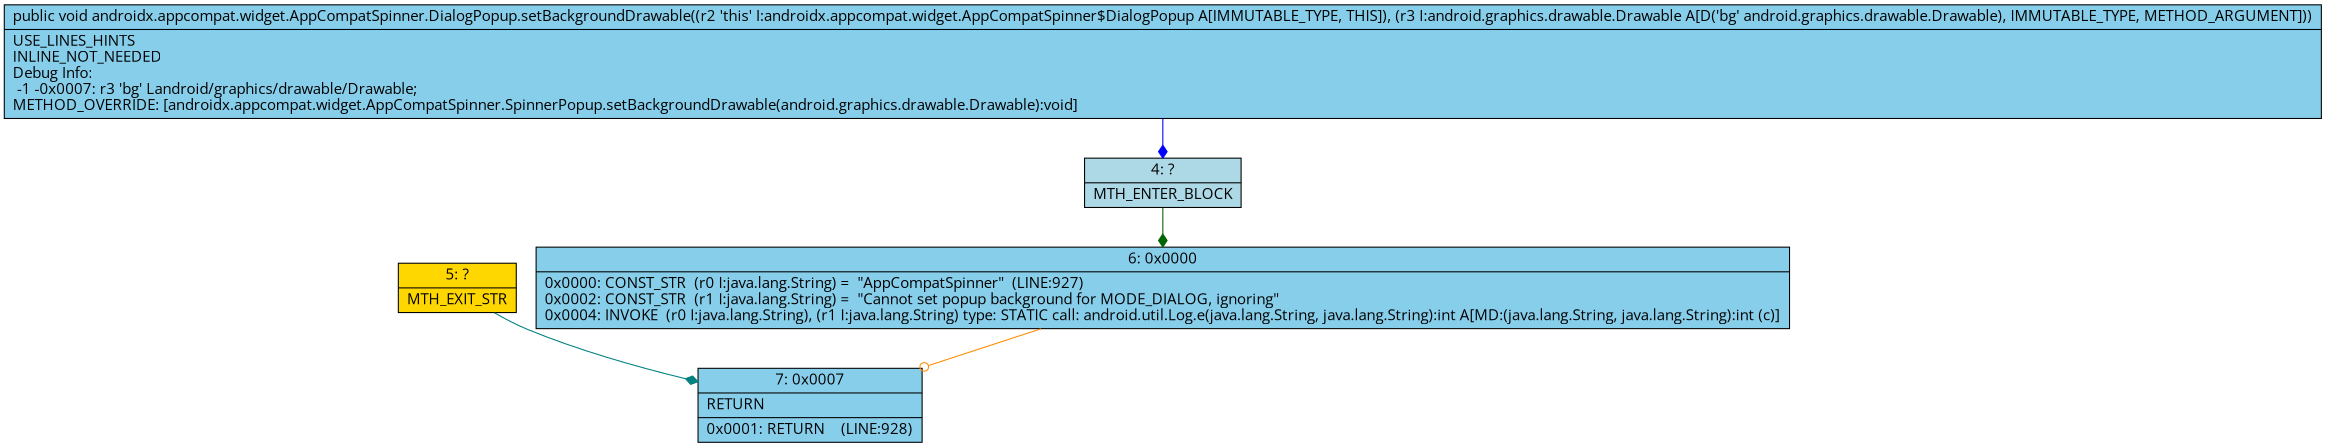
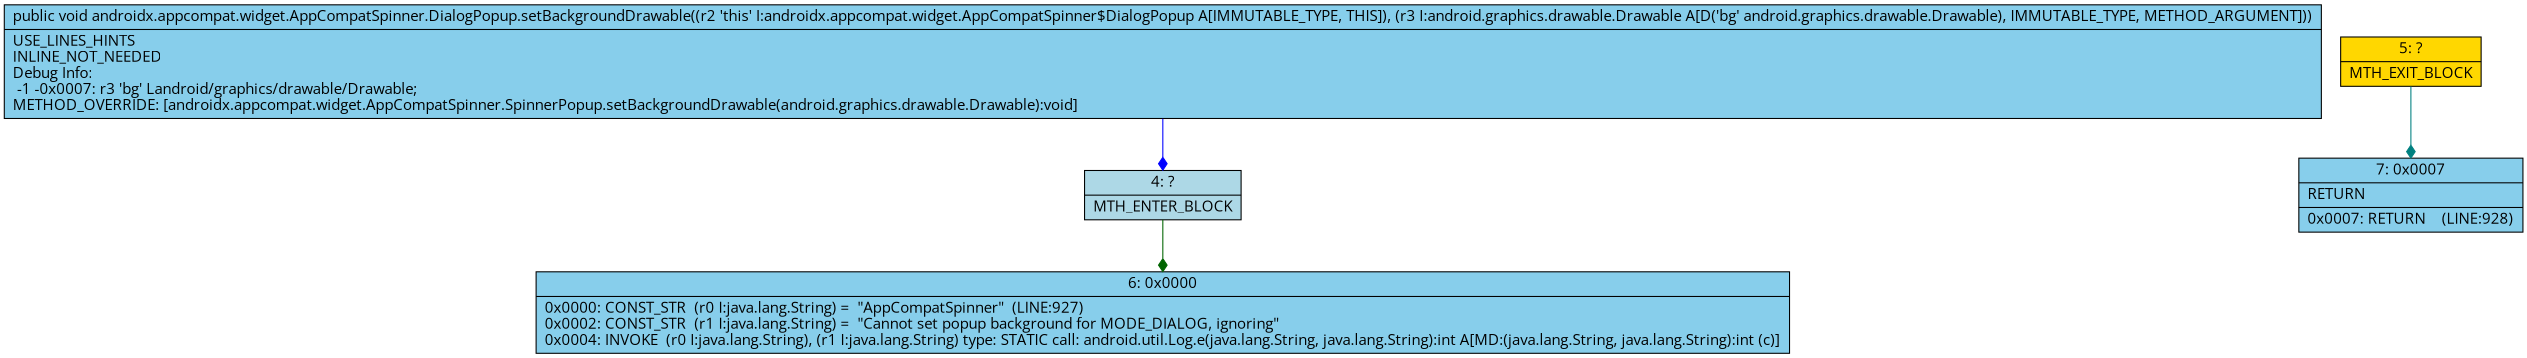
node "5: ?": text "MTH_EXIT_STR" -> "MTH_EXIT_BLOCK"
edge "6: 0x0000" -> "7: 0x0007": removed
node "7: 0x0007": text "0x0001: RETURN    (LINE:928)" -> "0x0007: RETURN    (LINE:928)"
